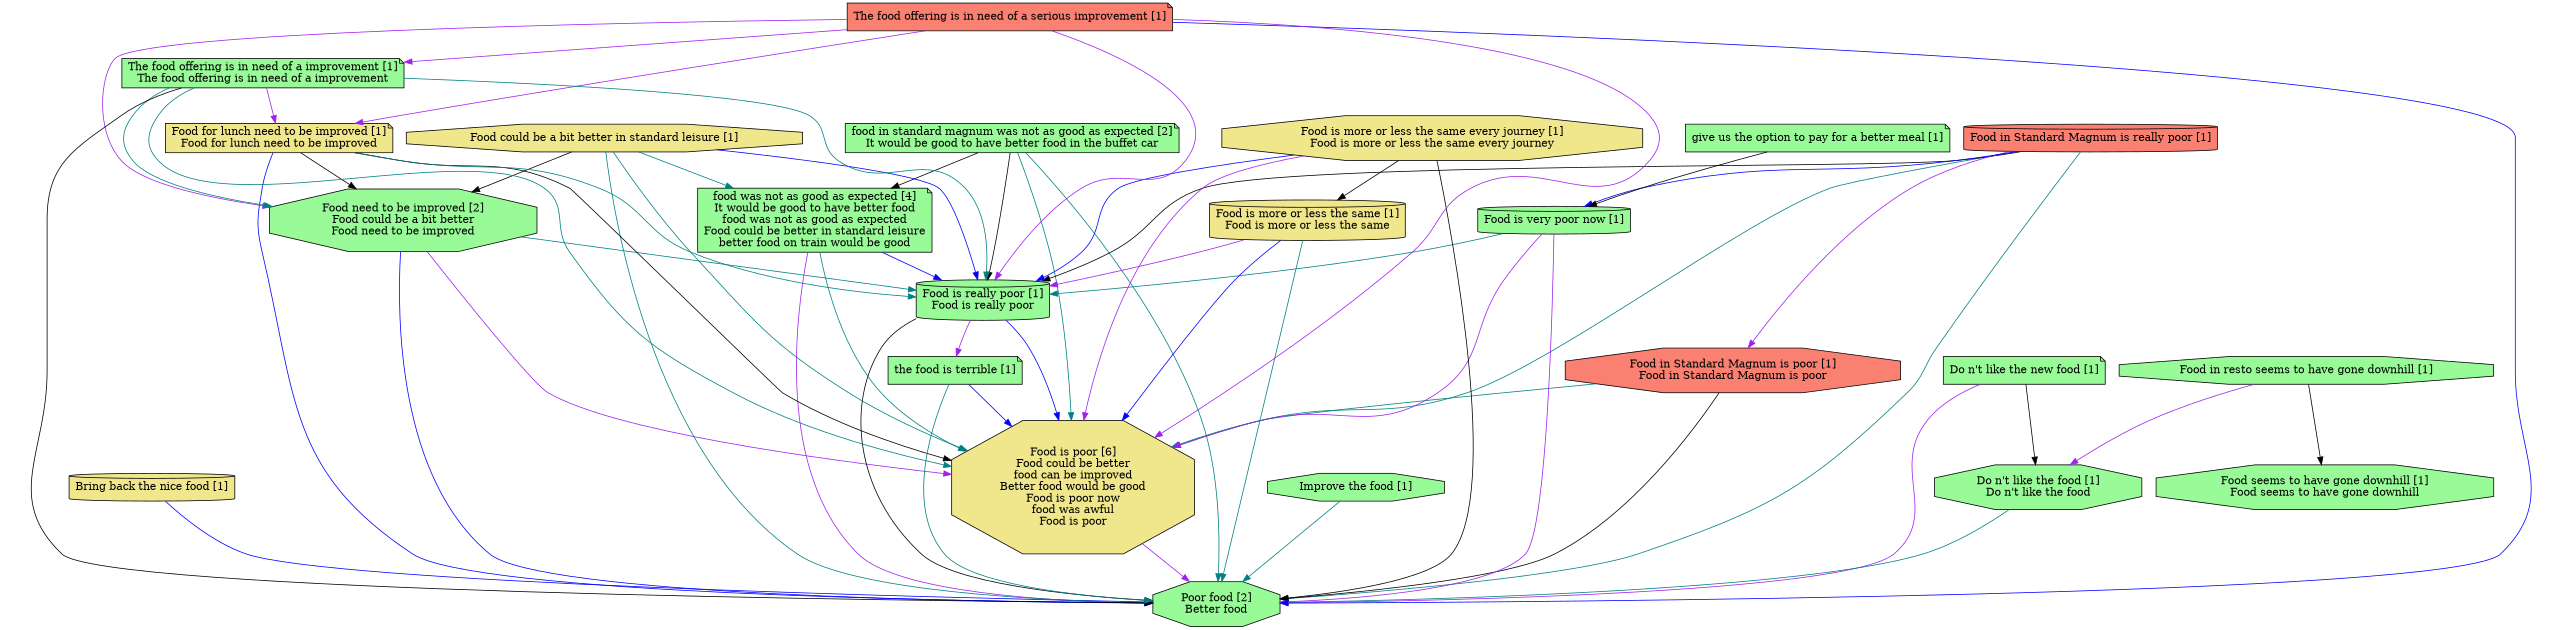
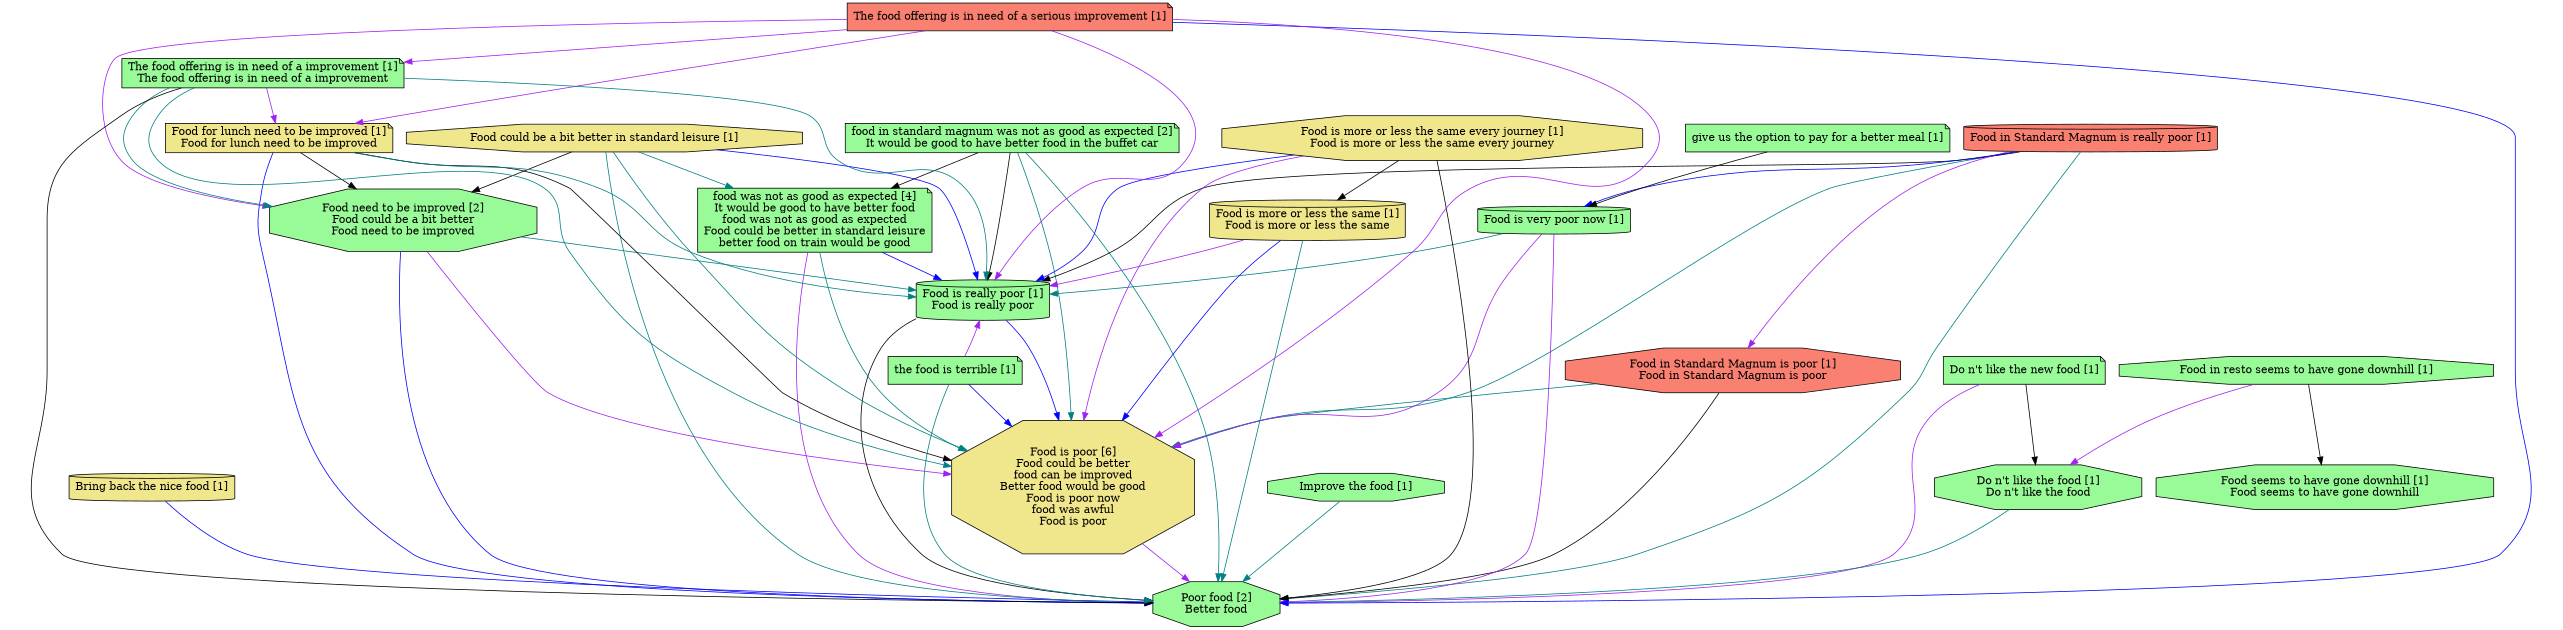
edge "Food is really poor [1] Food is really poor" -> "the food is terrible [1]": reversed
